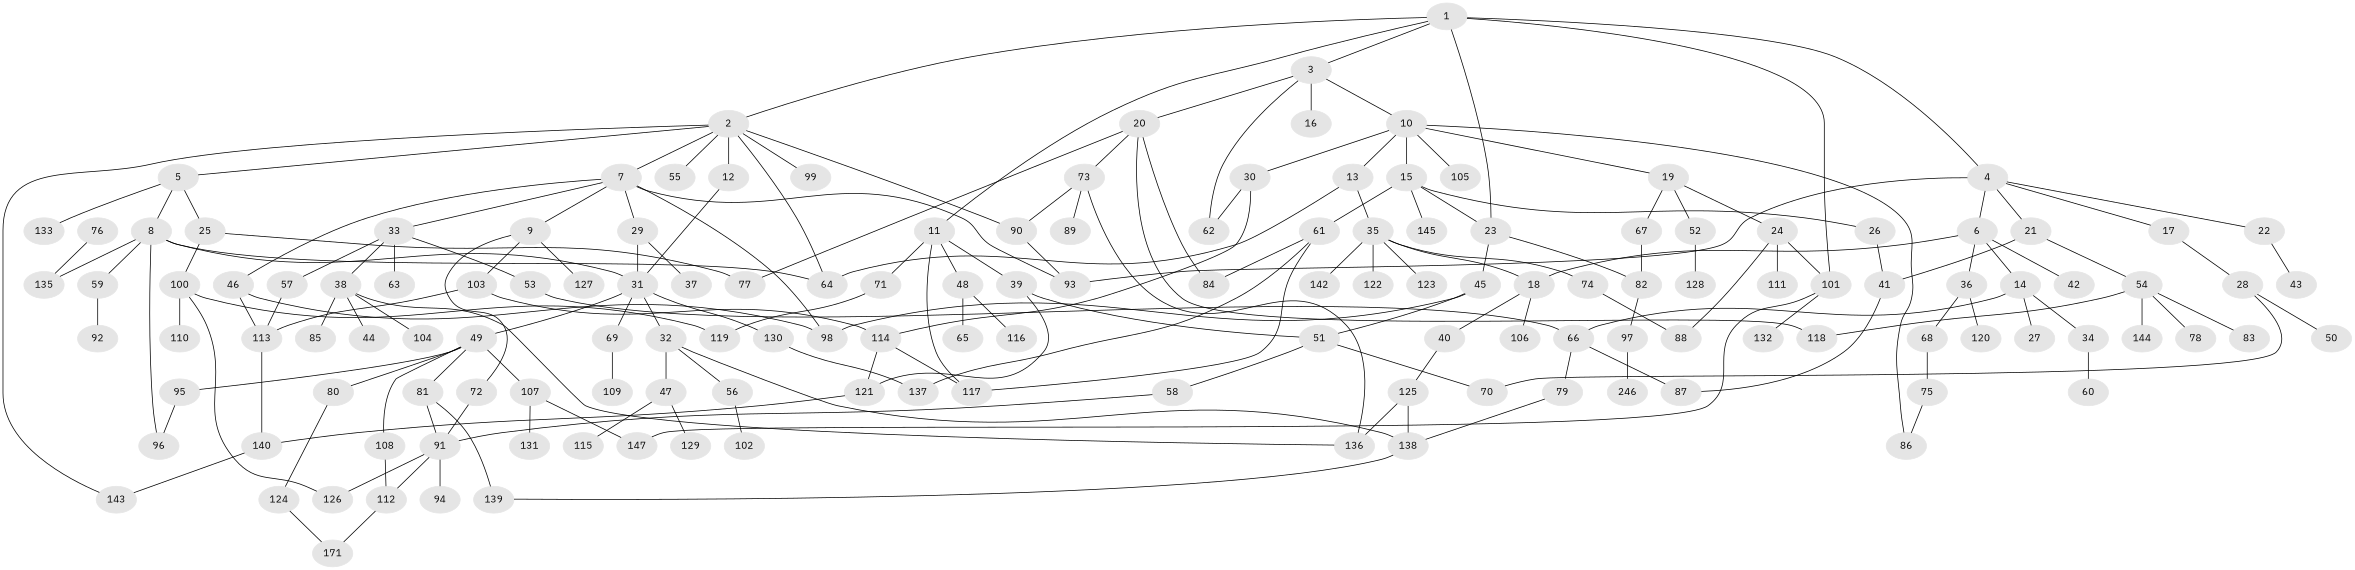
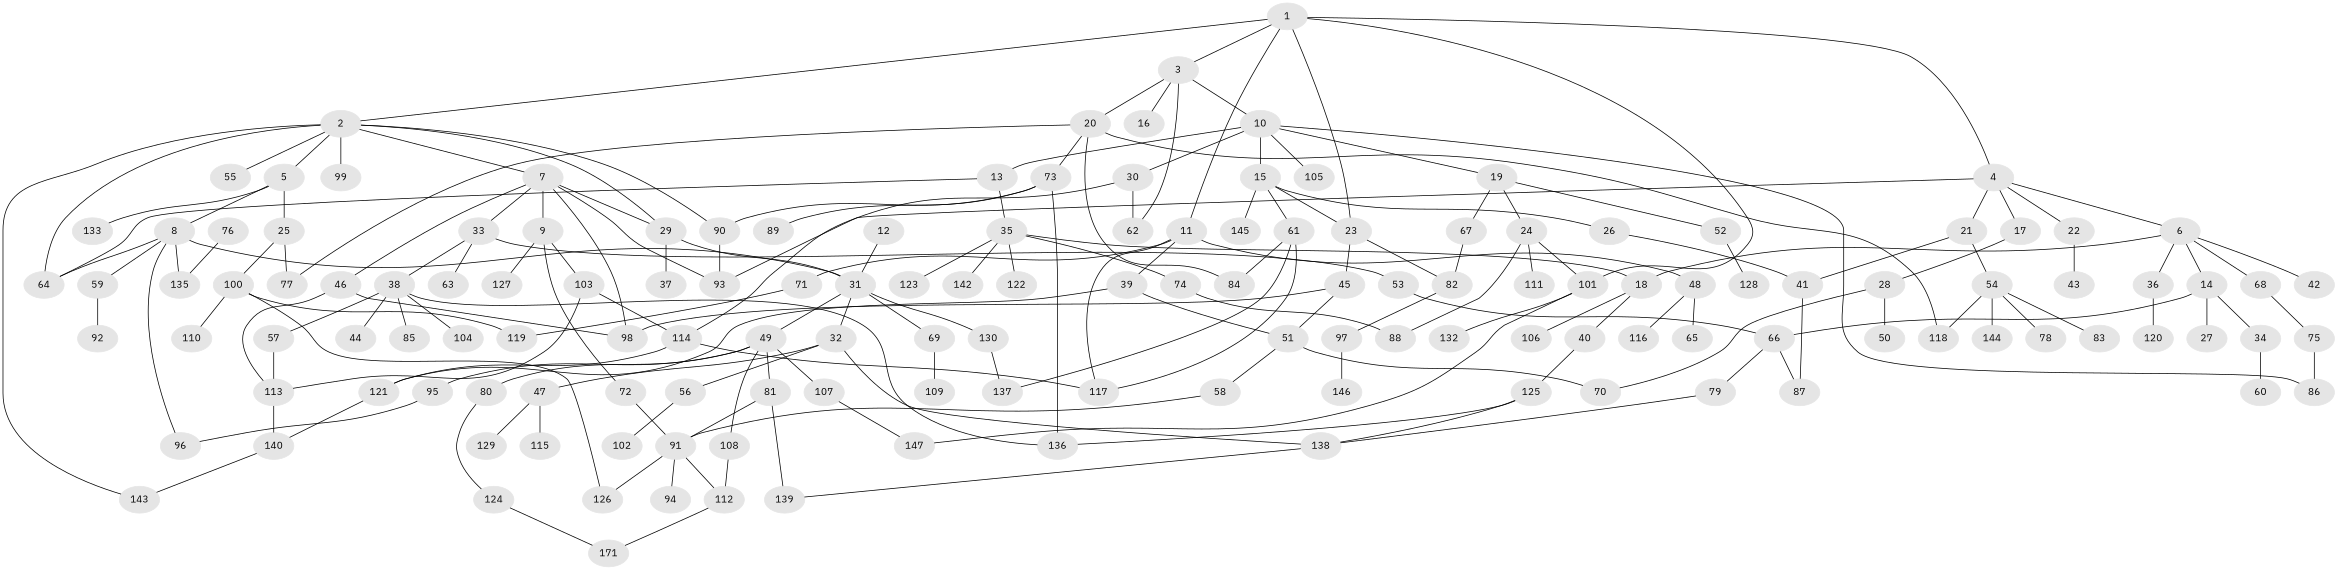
edge "2" -- "12": now "2" -- "29"
edge "33" -- "57": now "38" -- "57"
edge "36" -- "68": now "6" -- "68"
node "246": label "246" -> "146"
node "131": removed
